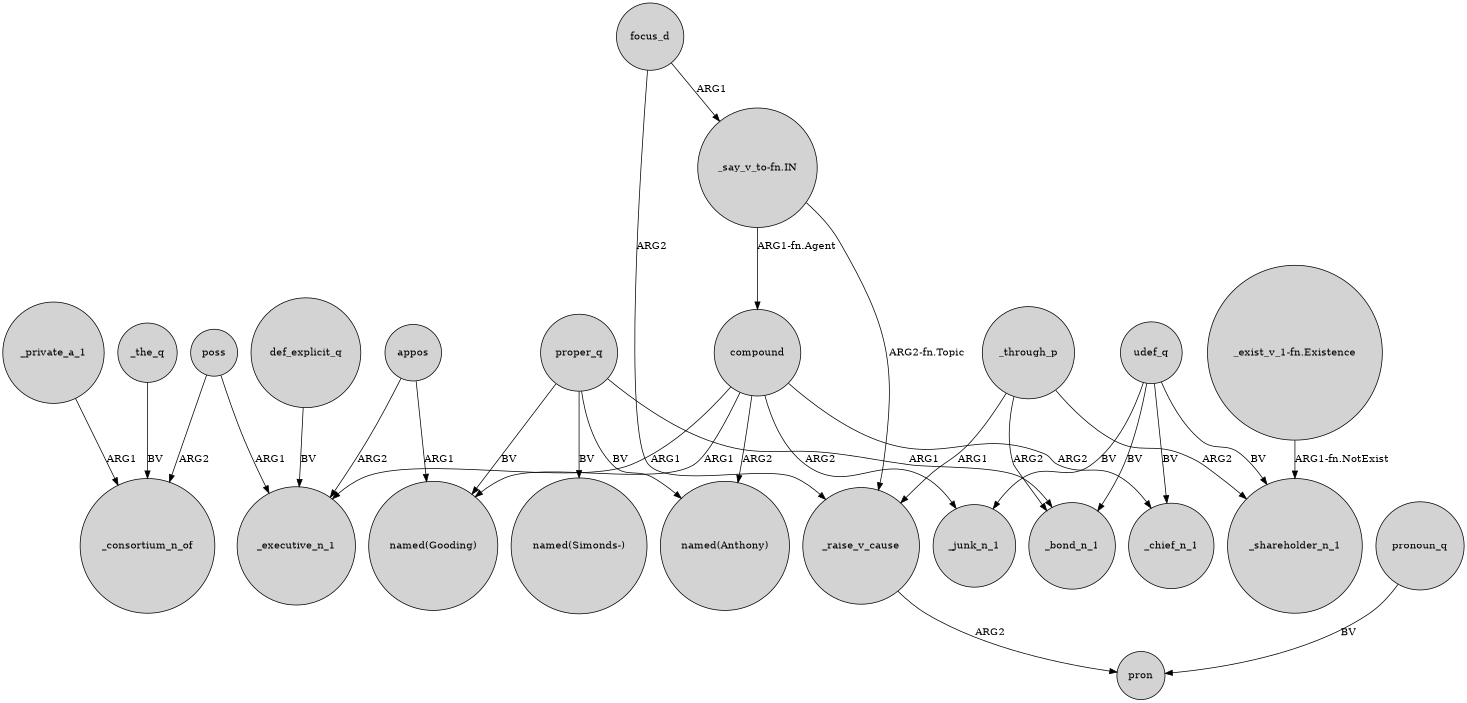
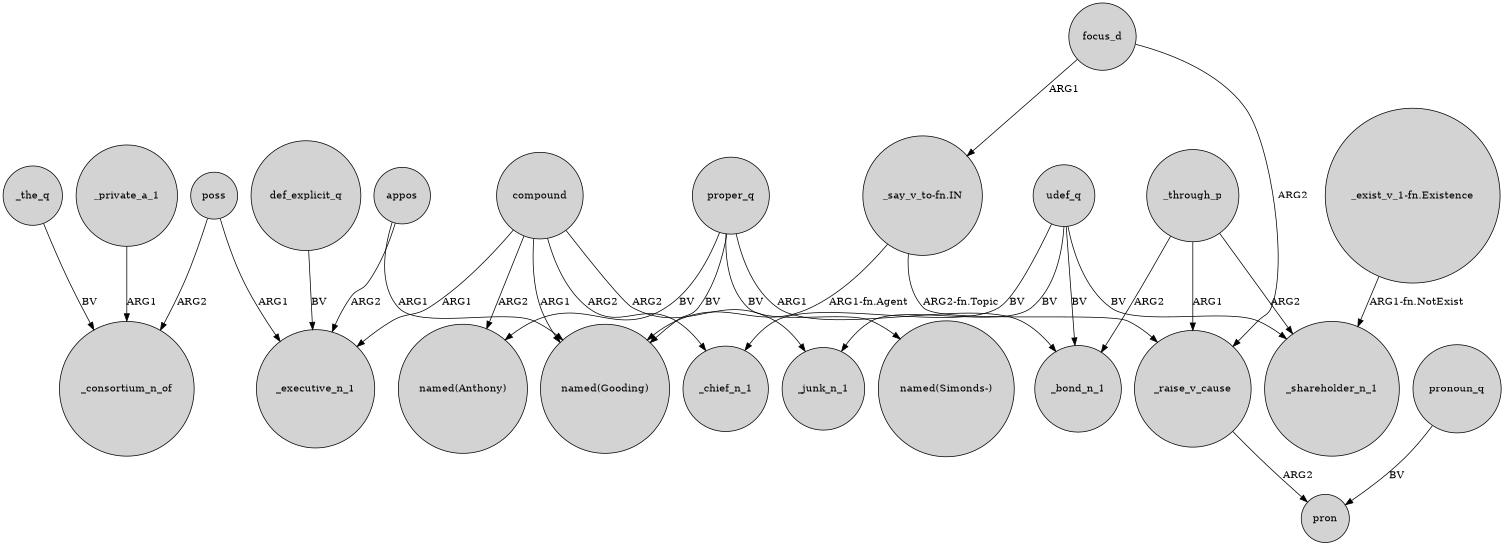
edge "_say_v_to-fn.IN" -> "compound": now "_say_v_to-fn.IN" -> "named(Gooding)"
